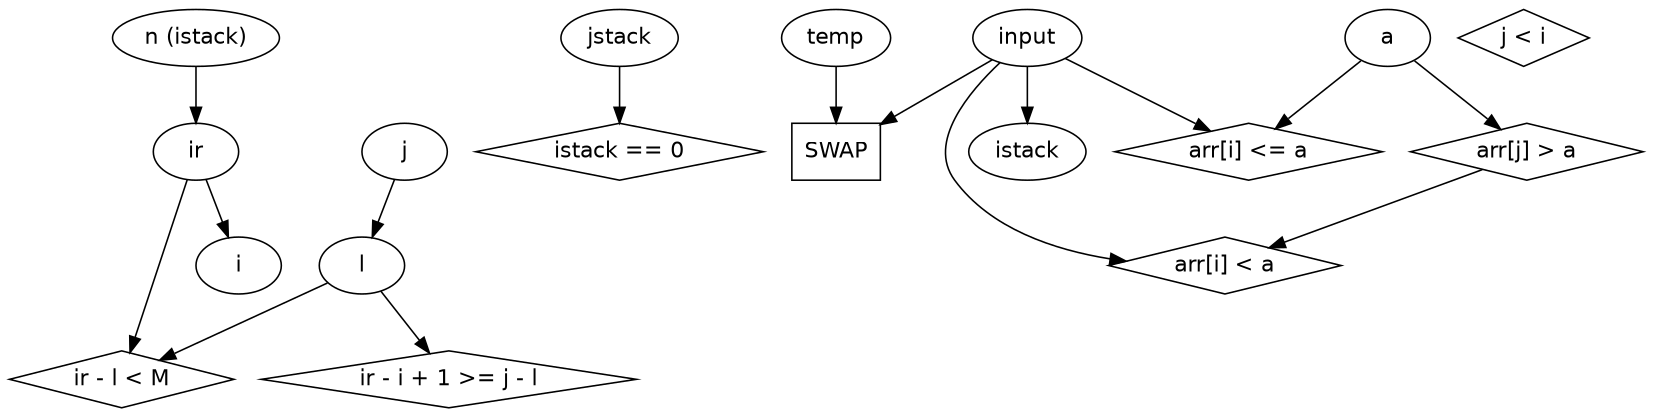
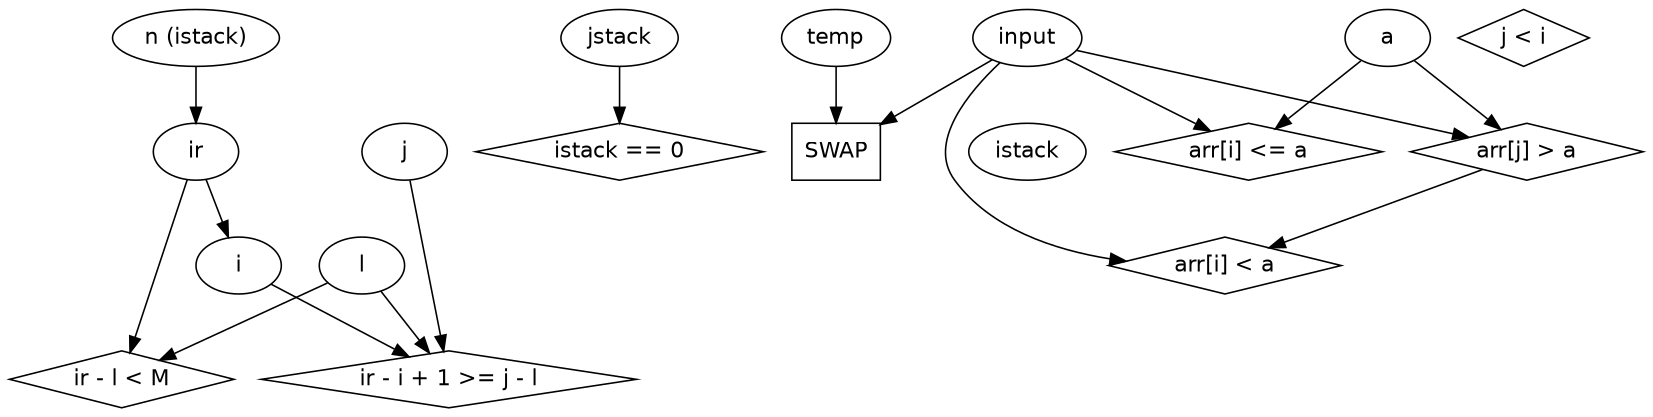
edge "input" -> "istack": now "input" -> "arr[j] > a"
edge "j" -> "l": now "j" -> "ir - i + 1 >= j - l"
edge "i" -> "ir - i + 1 >= j - l": added
